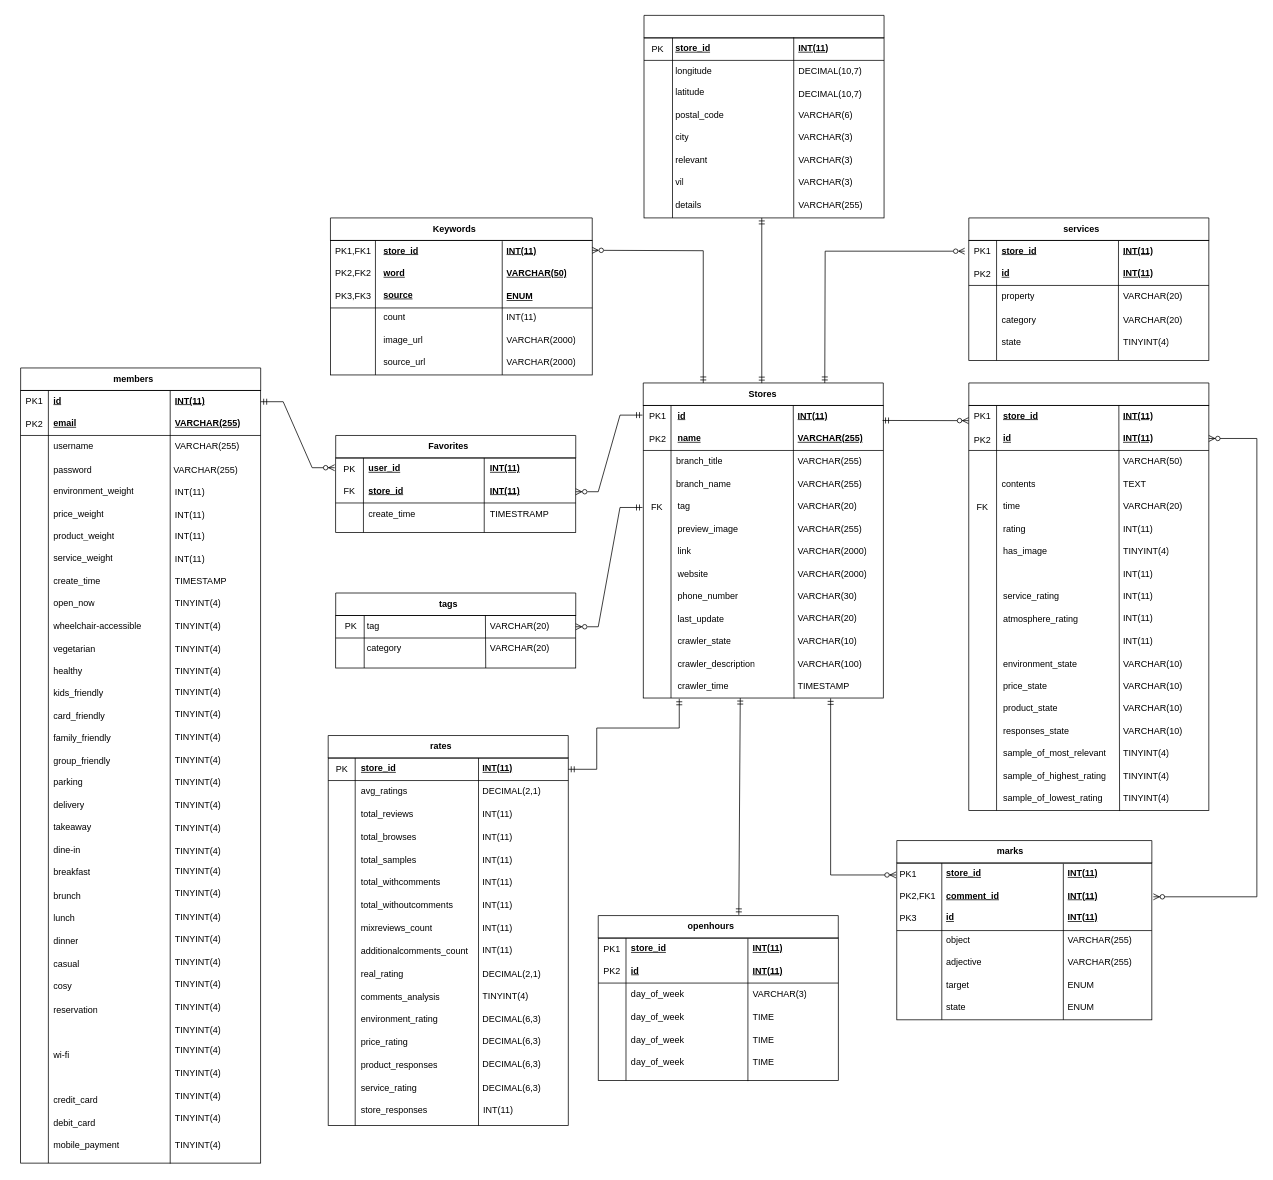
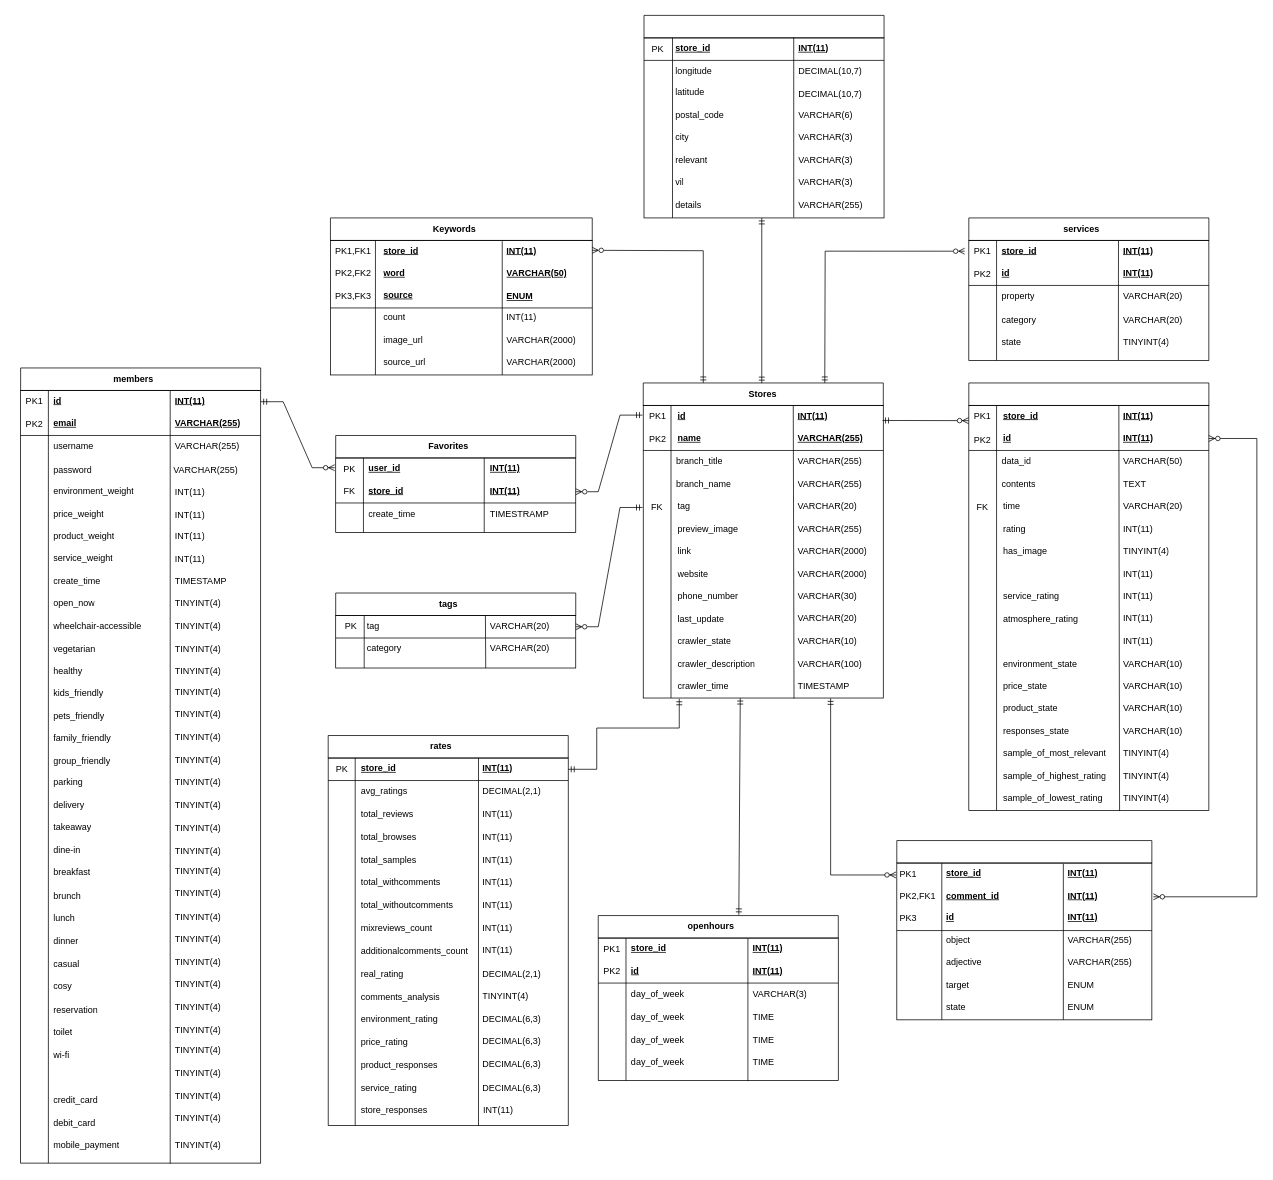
node "data_id": added
node "card_friendly": label "card_friendly" -> "pets_friendly"
node "marks": removed
node "toilet": added
